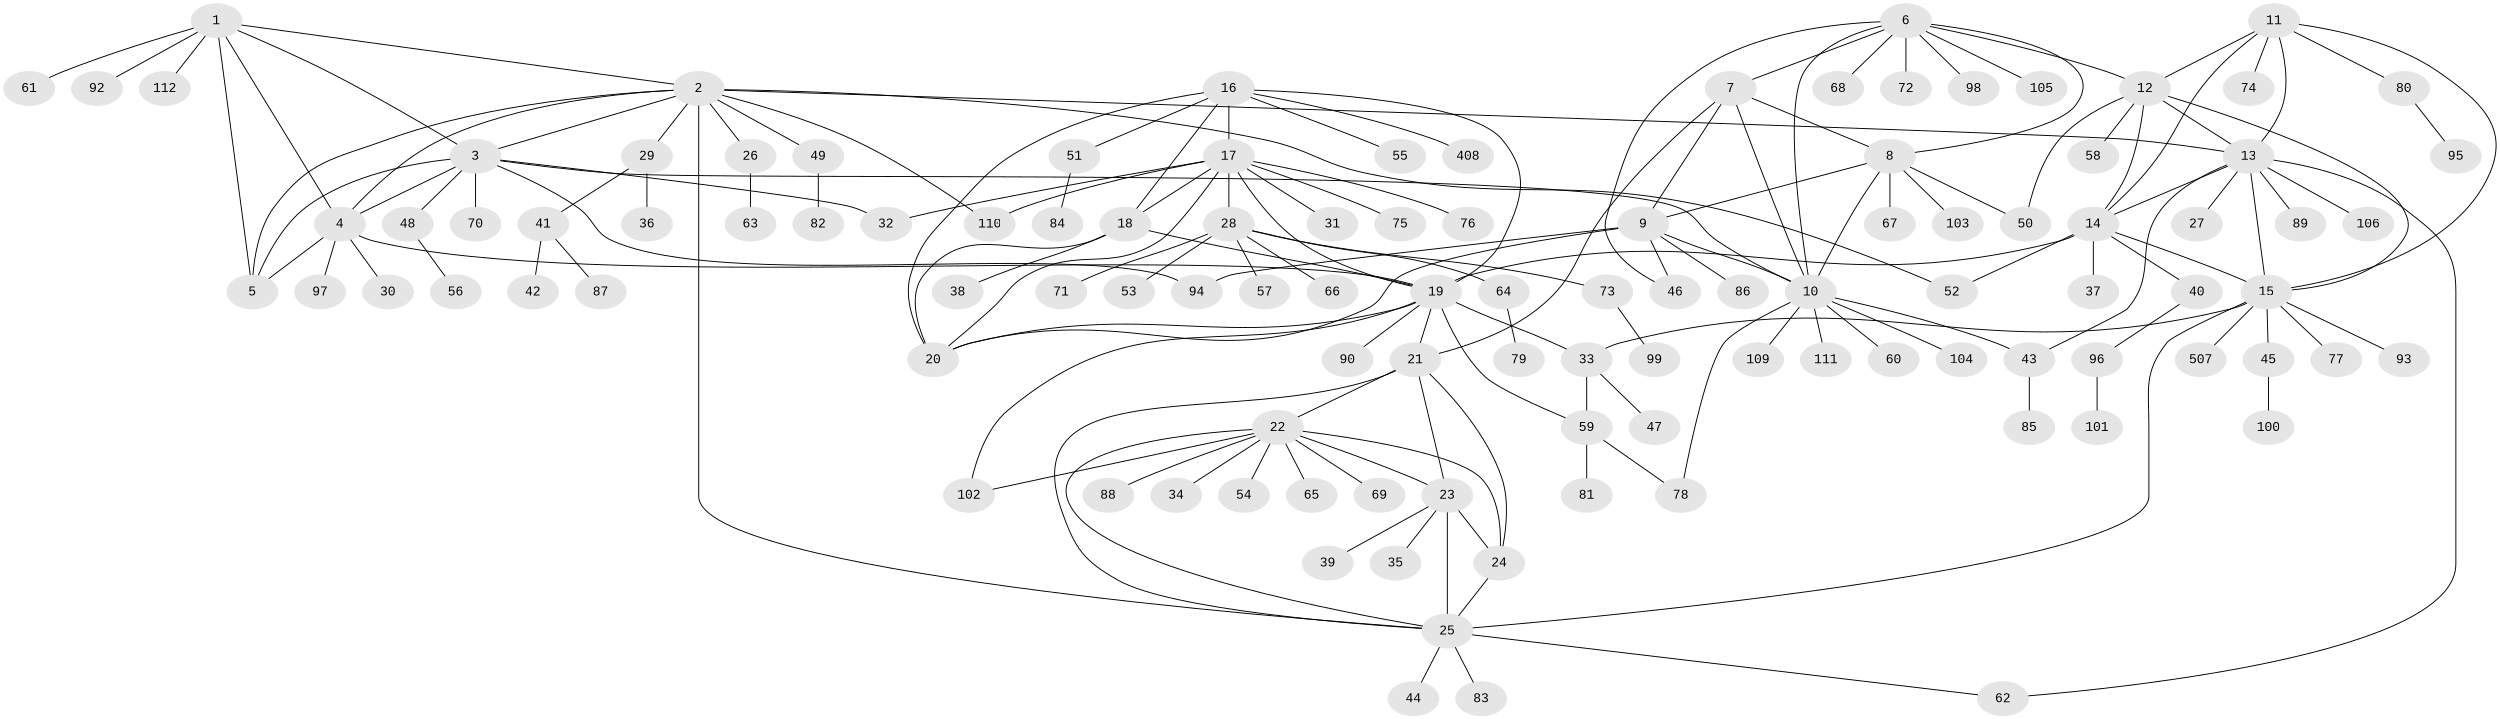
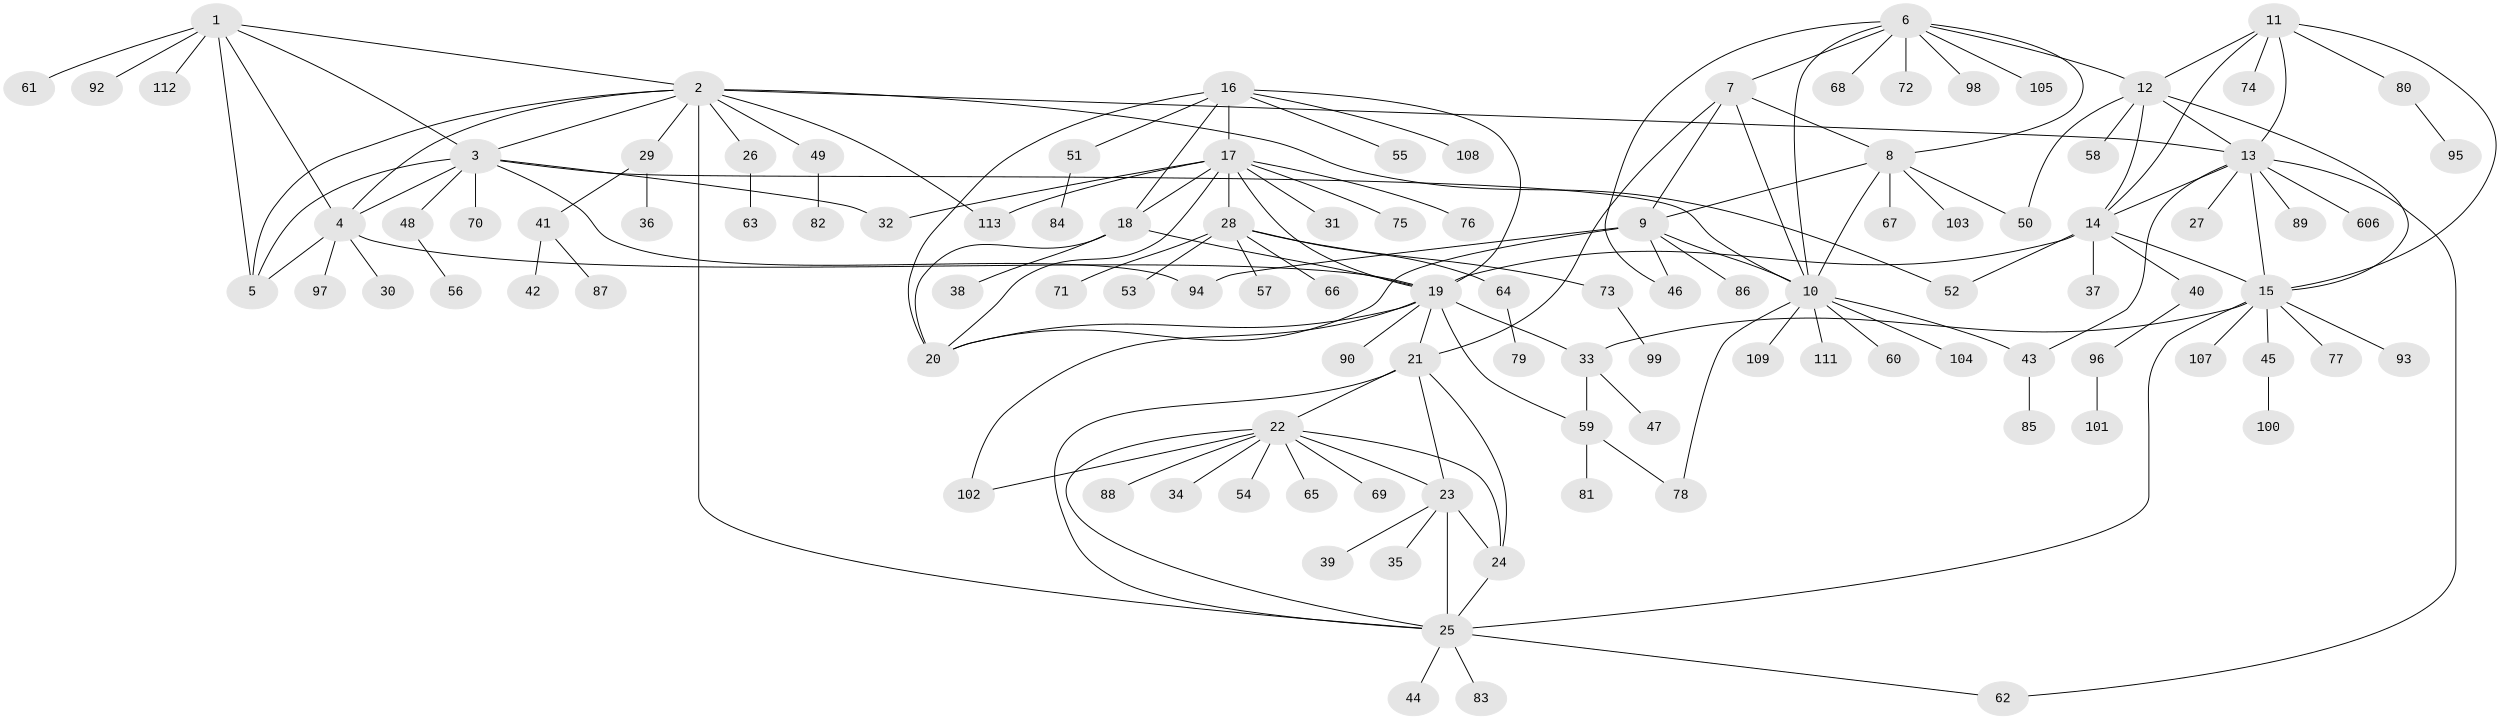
node "408": label "408" -> "108"
node "110": label "110" -> "113"
node "106": label "106" -> "606"
node "507": label "507" -> "107"
